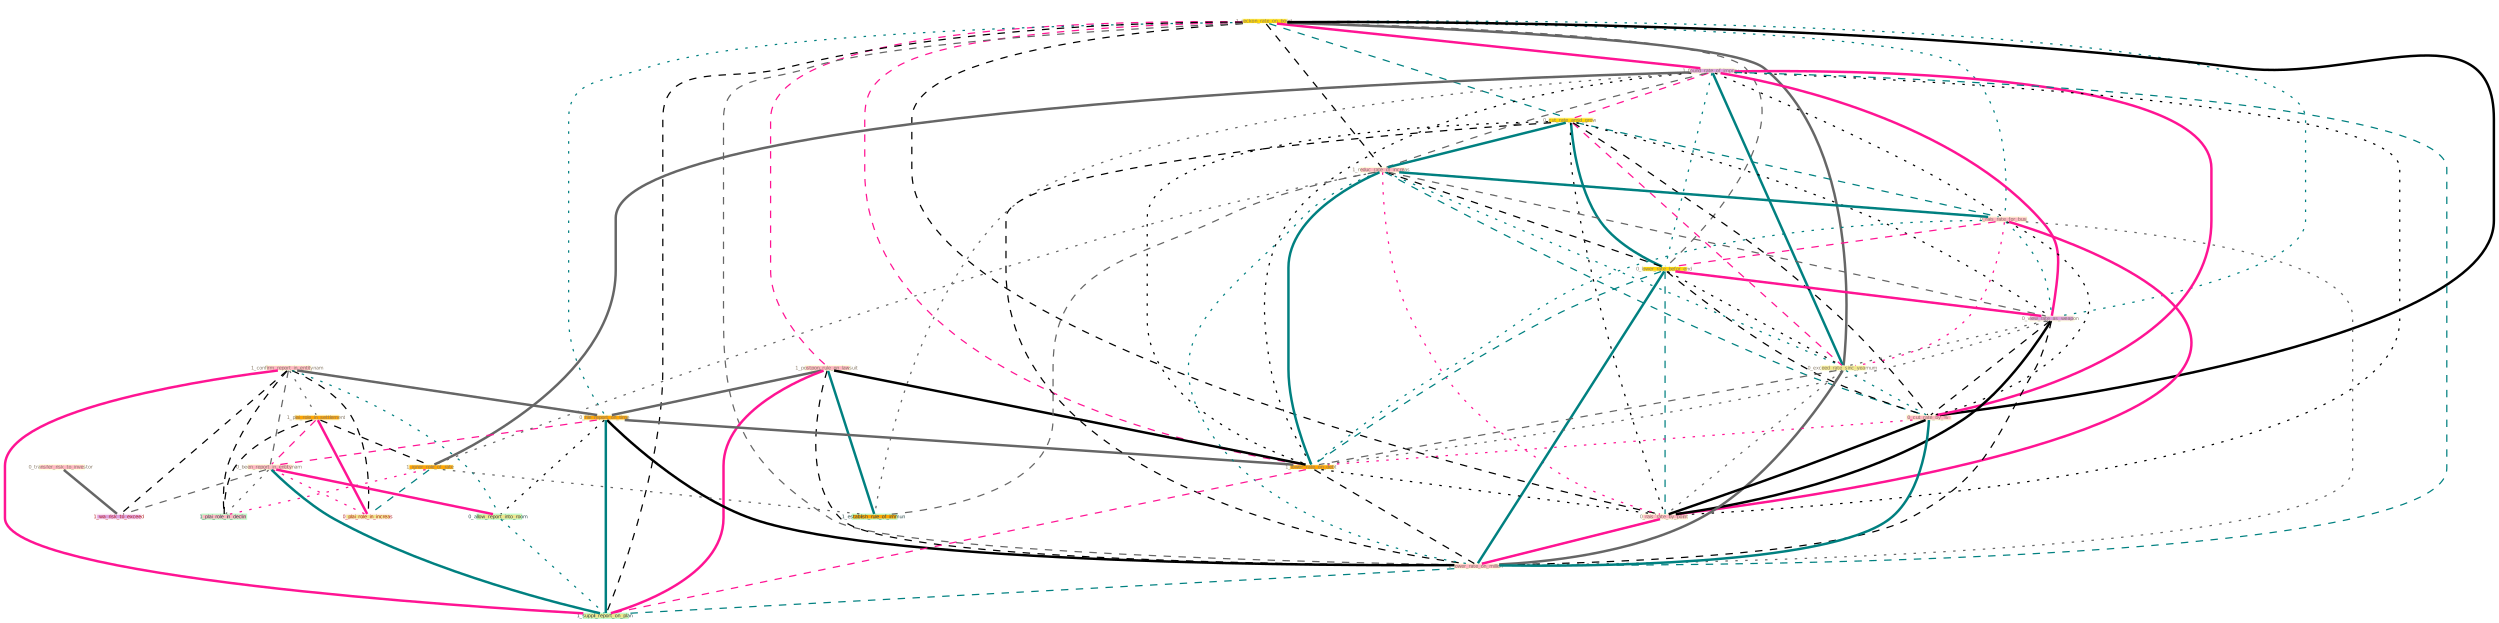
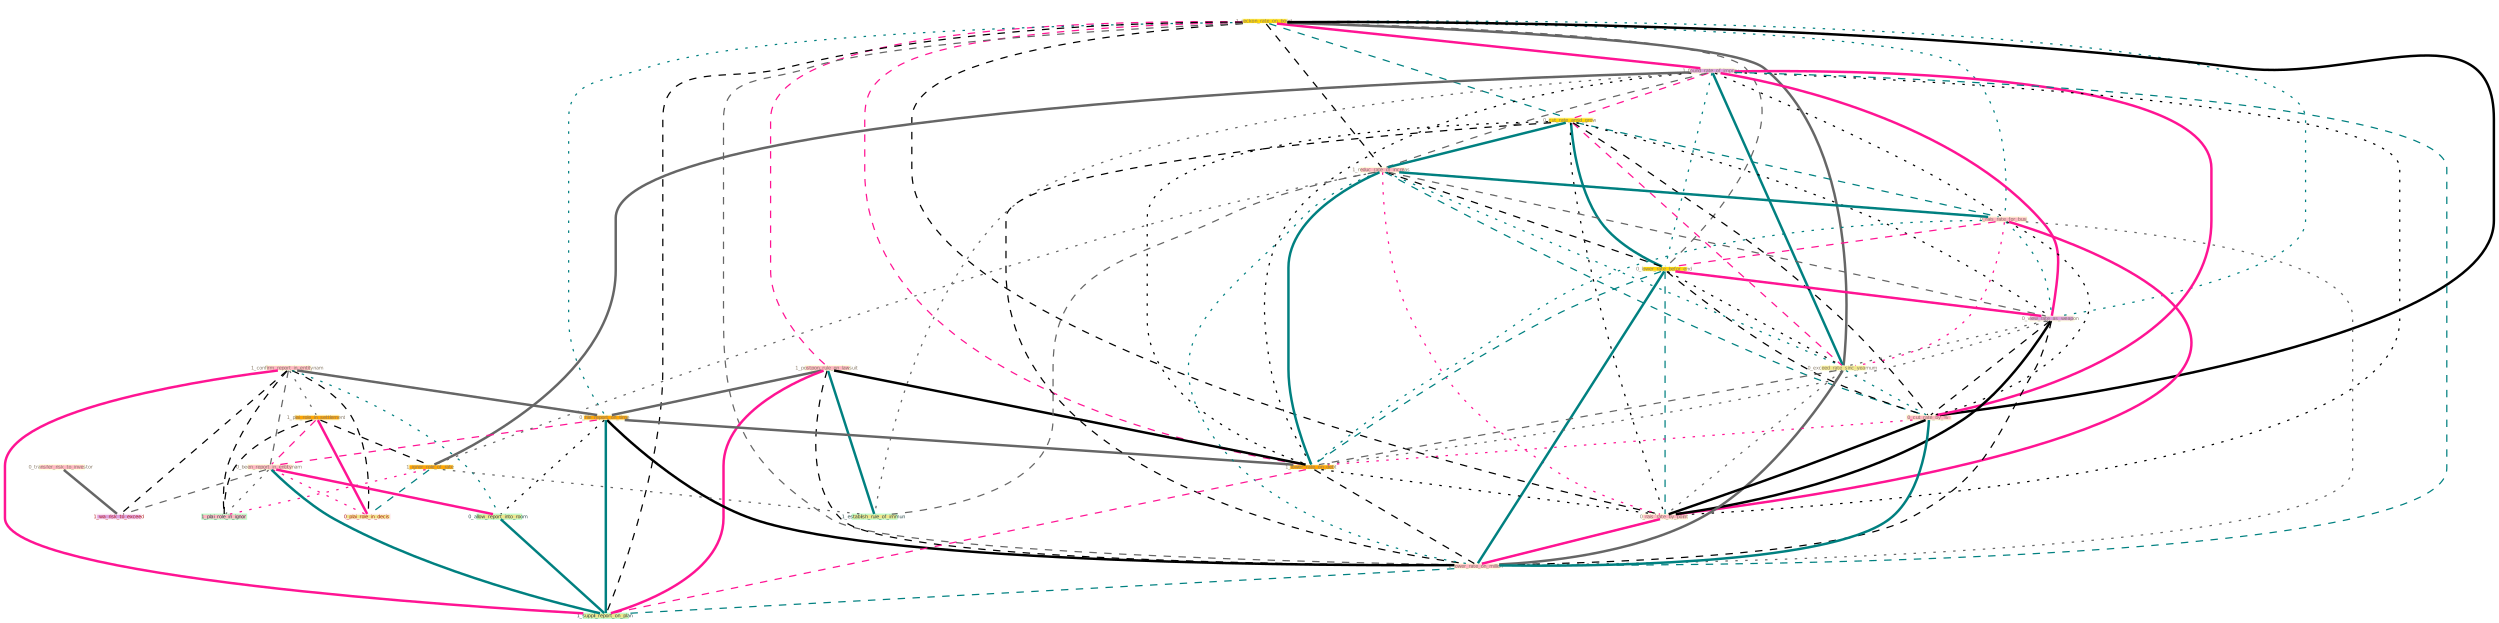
node "1_plai_role_in_declin": label "1_plai_role_in_declin" -> "1_plai_role_in_ignor"
node "0_plai_role_in_increas": label "0_plai_role_in_increas" -> "0_plai_role_in_decis"
node "1_establish_rule_of_immun": fillcolor orange -> khaki
edge "0_allow_report_into_room" -- "1_suppli_report_on_plan": style dotted -> bold
